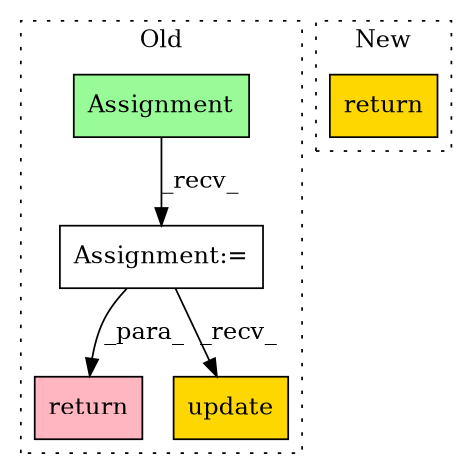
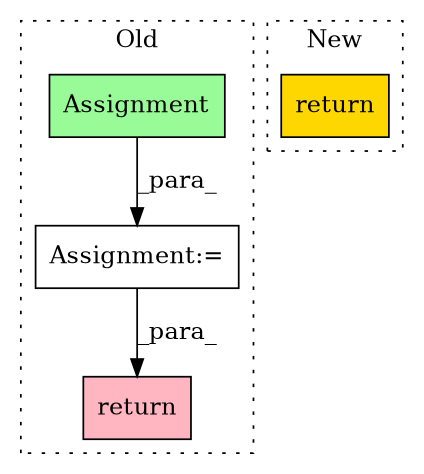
edge "Assignment" -> "Assignment:=": label "_recv_" -> "_para_"
node "update": removed
